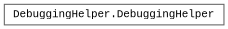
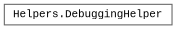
node "DebuggingHelper.DebuggingHelper": label "DebuggingHelper.DebuggingHelper" -> "Helpers.DebuggingHelper"
